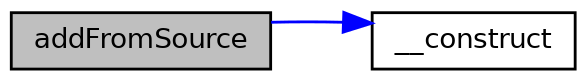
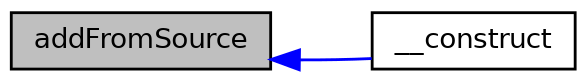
edge "addFromSource" -> "__construct": reversed
